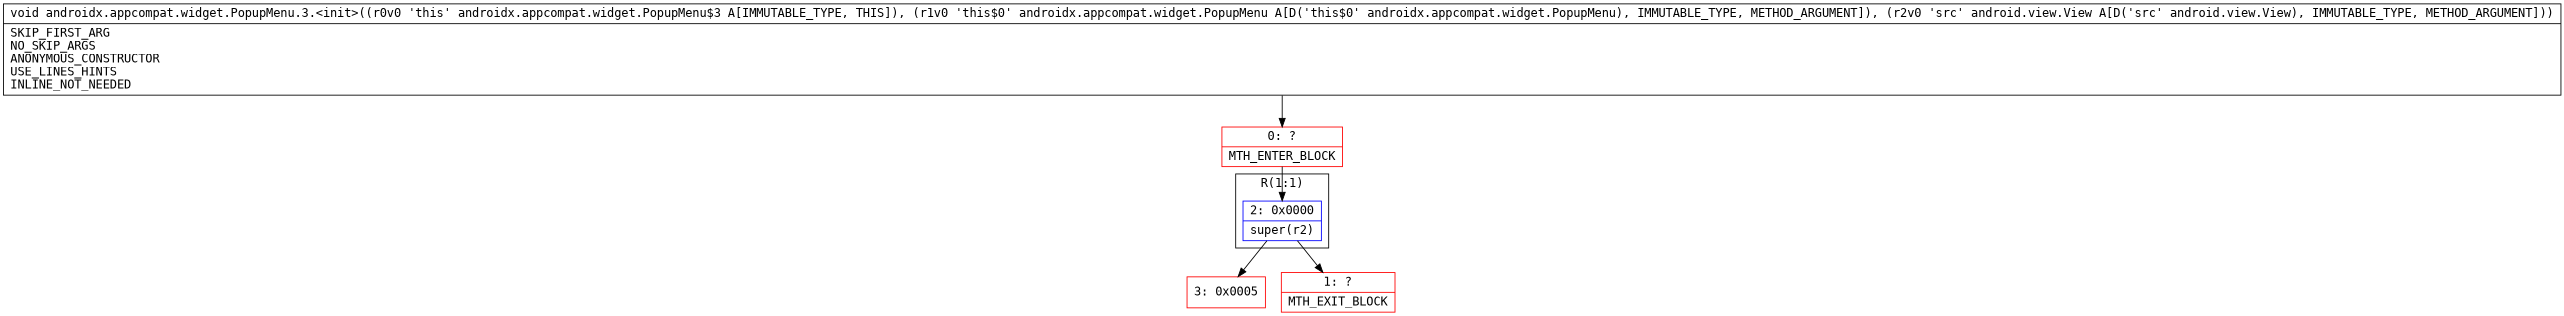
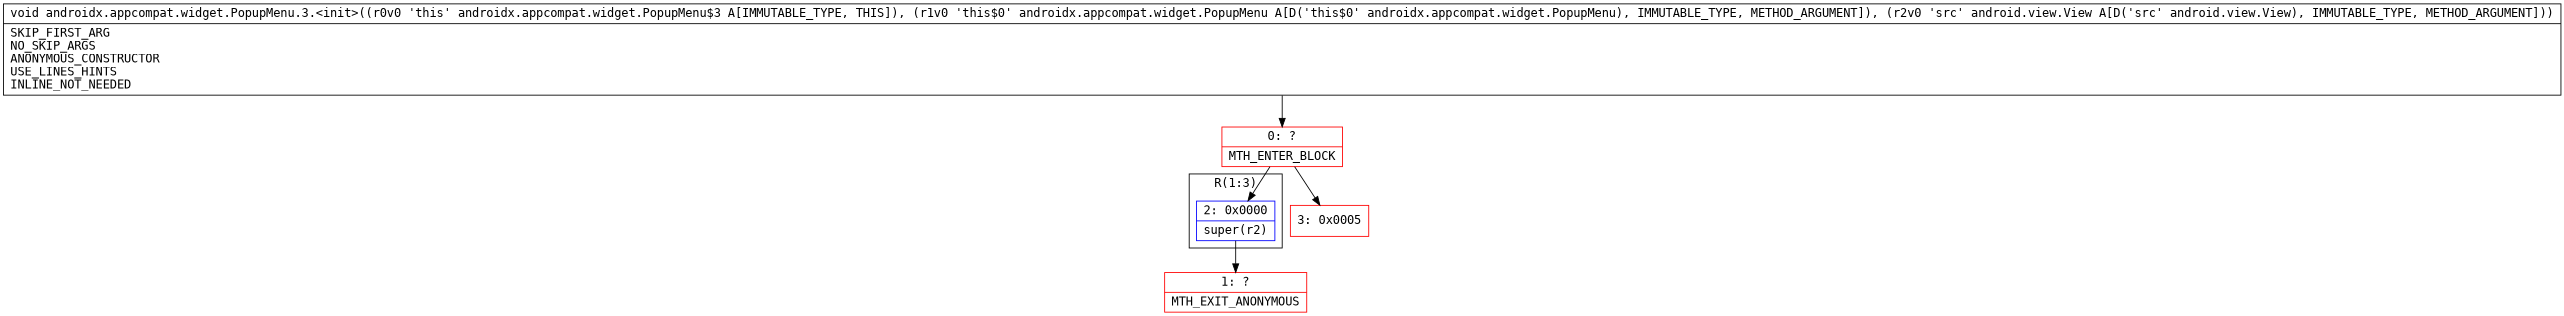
cluster "R(1:1)": label "R(1:1)" -> "R(1:3)"
edge "2: 0x0000" -> "3: 0x0005": now "0: ?" -> "3: 0x0005"
node "1: ?": text "MTH_EXIT_BLOCK" -> "MTH_EXIT_ANONYMOUS"
